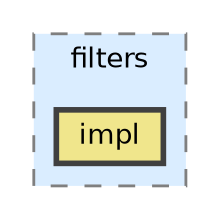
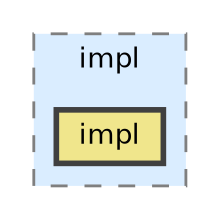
cluster "filters": label "filters" -> "impl"
